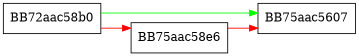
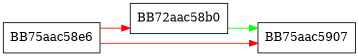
node "BB75aac5607": label "BB75aac5607" -> "BB75aac5907"
edge "BB72aac58b0" -> "BB75aac58e6": reversed
